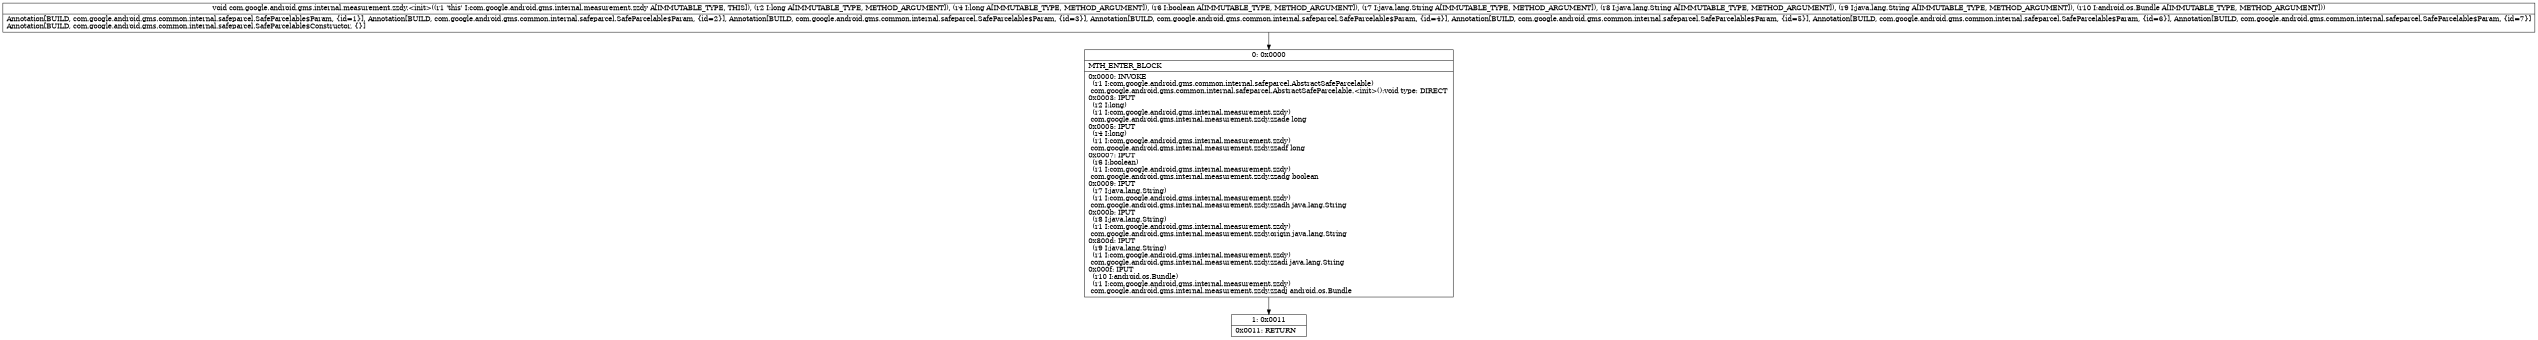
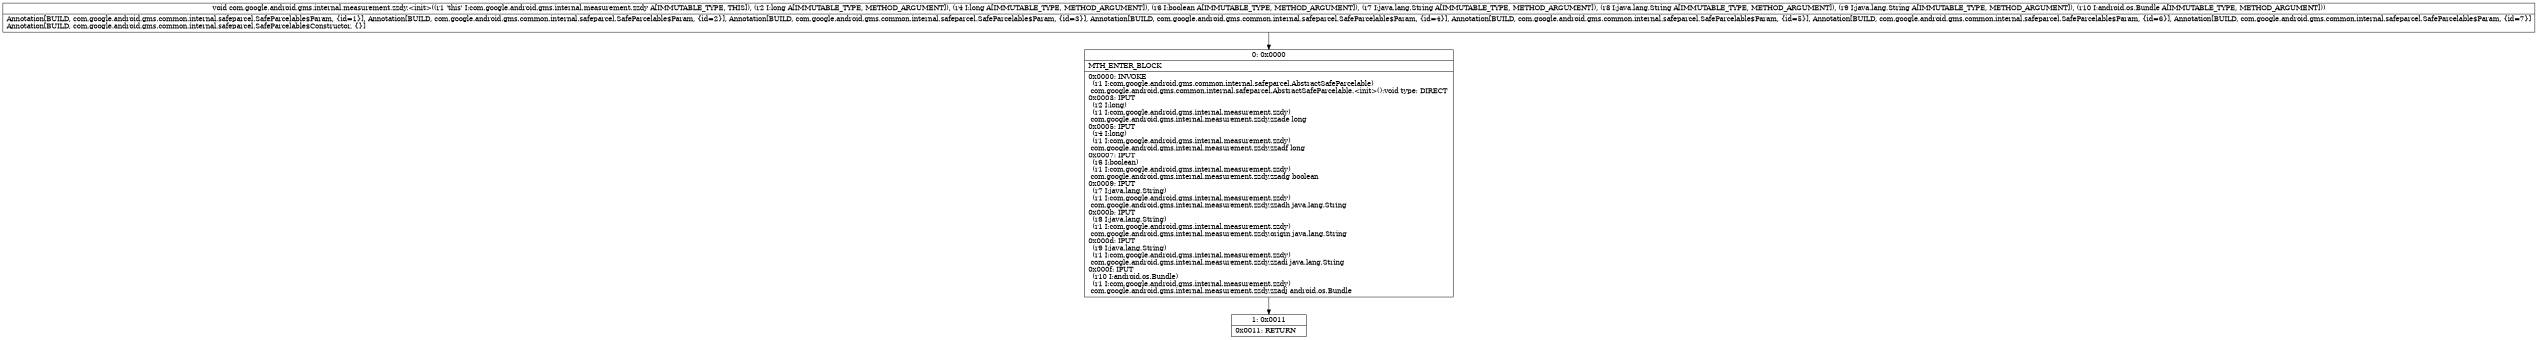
node "0: 0x0000": text "0x800d: IPUT" -> "0x000d: IPUT"
